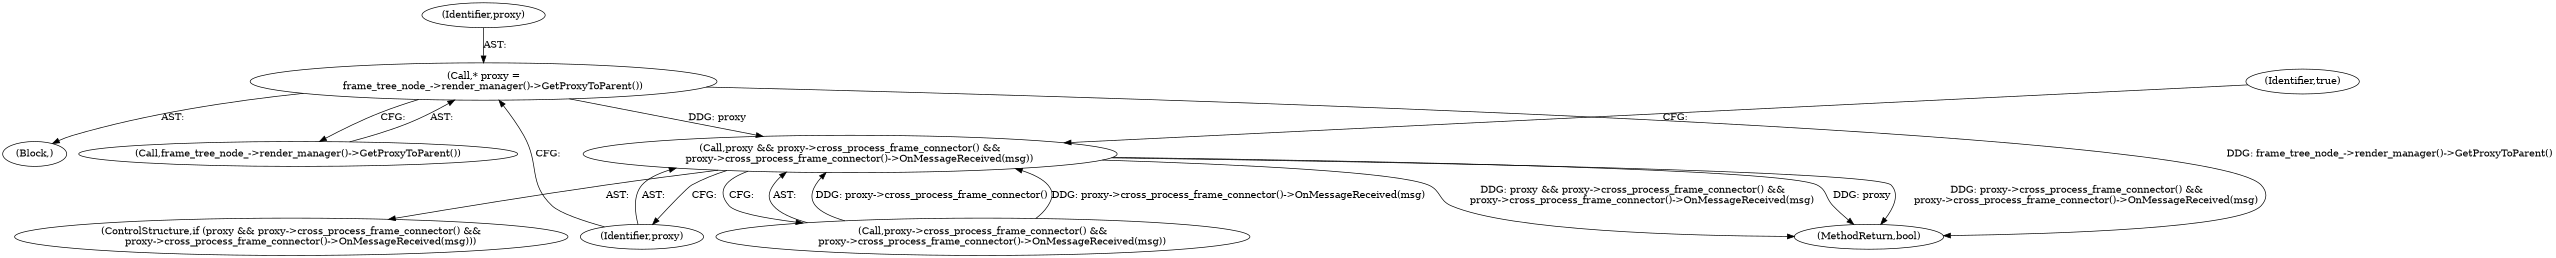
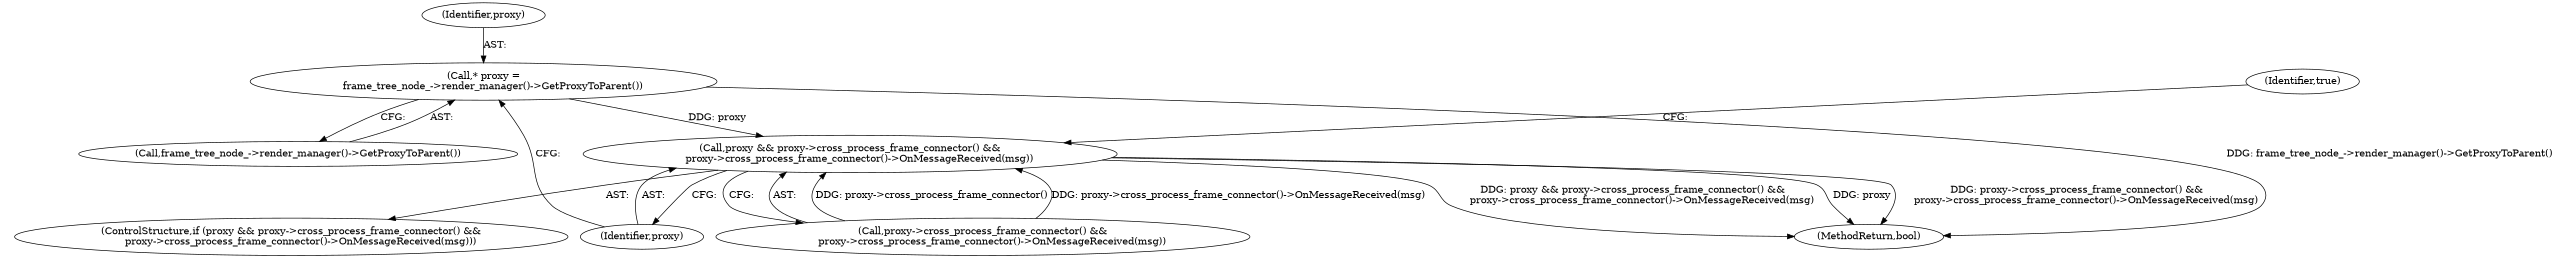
node "(Block,)": removed
